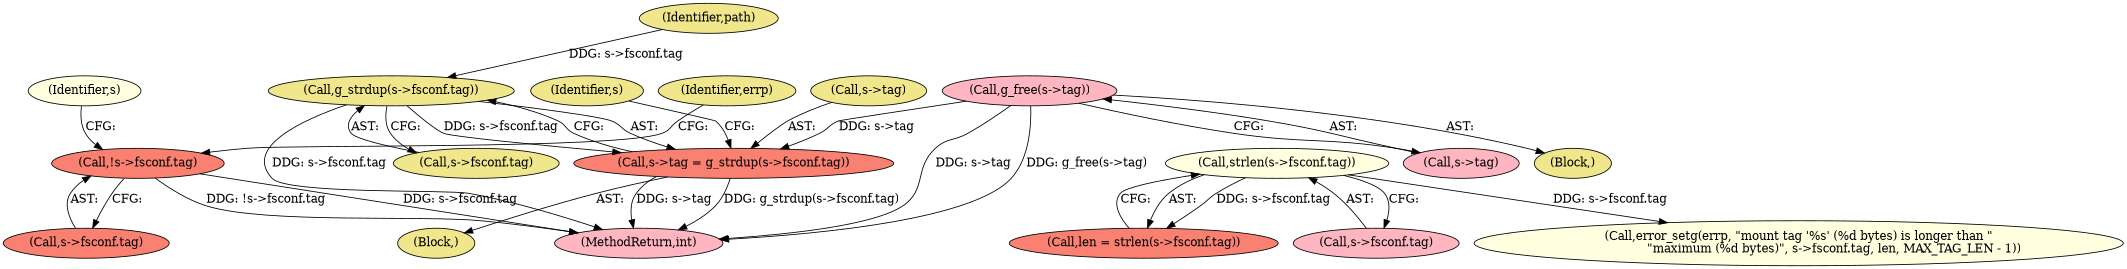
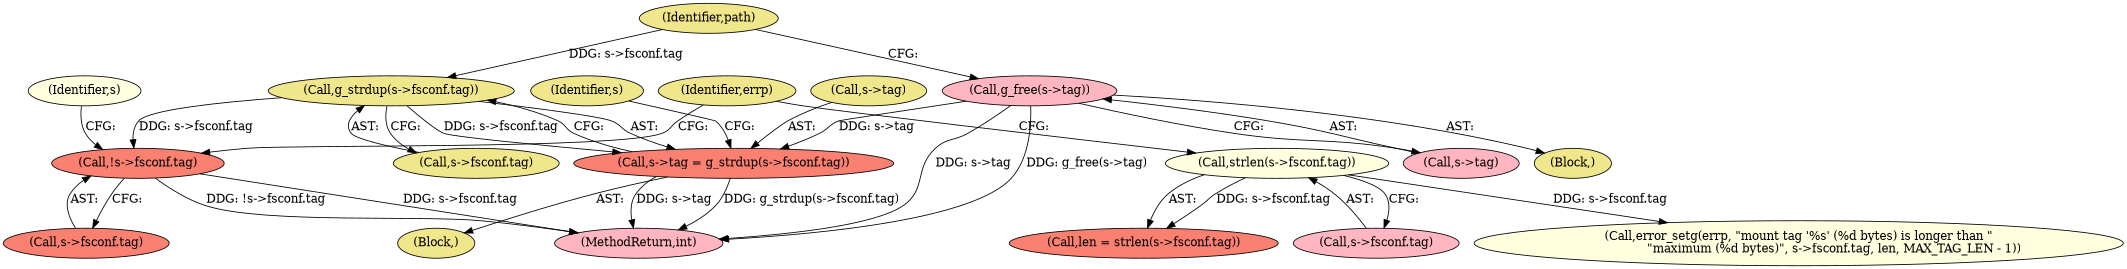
edge "(Identifier,path)" -> "(Call,g_free(s->tag))": added, label "CFG:"
edge "(Call,len = strlen(s->fsconf.tag))" -> "(Call,strlen(s->fsconf.tag))": now "(Identifier,errp)" -> "(Call,strlen(s->fsconf.tag))"
edge "(Call,g_strdup(s->fsconf.tag))" -> "(MethodReturn,int)": now "(Call,g_strdup(s->fsconf.tag))" -> "(Call,!s->fsconf.tag)"
